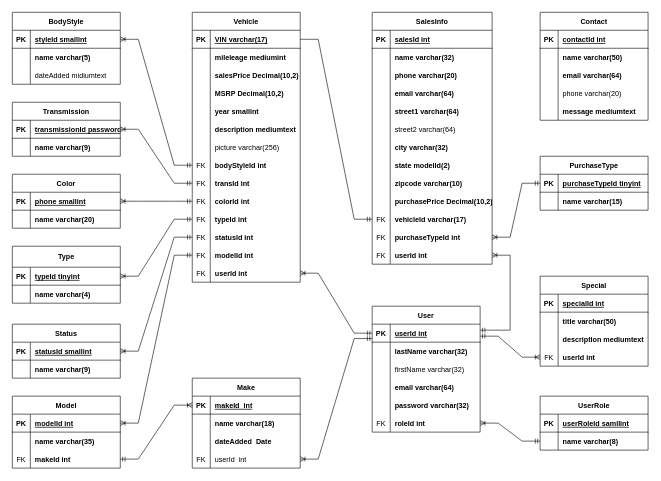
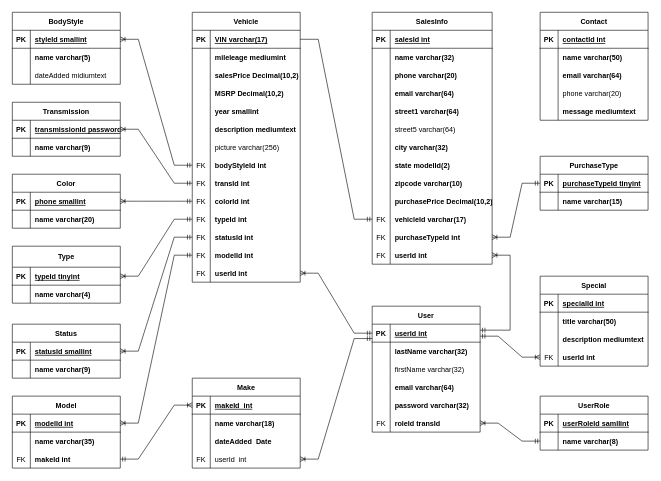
node "street2 varchar(64)": label "street2 varchar(64)" -> "street5 varchar(64)"
node "roleId int": label "roleId int" -> "roleId transId"
